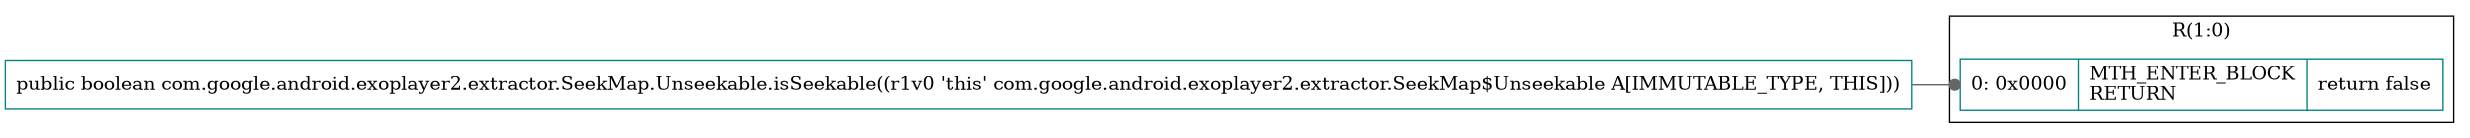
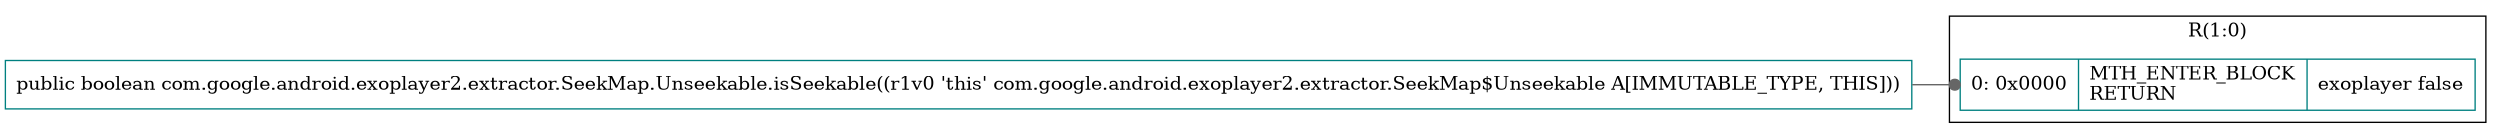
node "0: 0x0000": text "return false" -> "exoplayer false"
